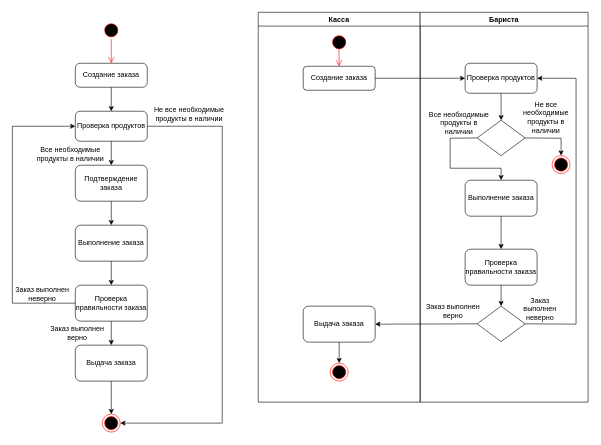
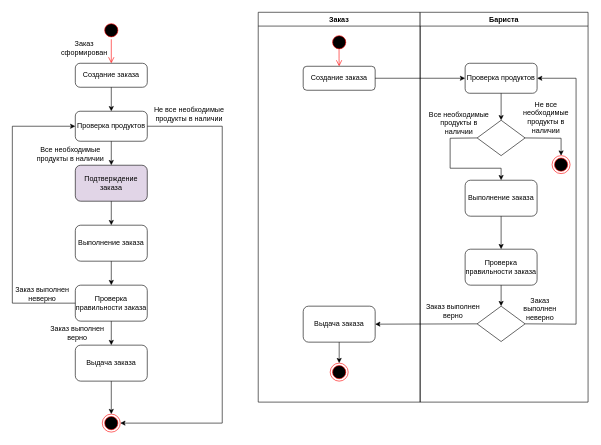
node "Касса": label "Касса" -> "Заказ"
node "Заказ сформирован": added
node "Подтверждение заказа": fillcolor #ffffff -> #e1d5e7
